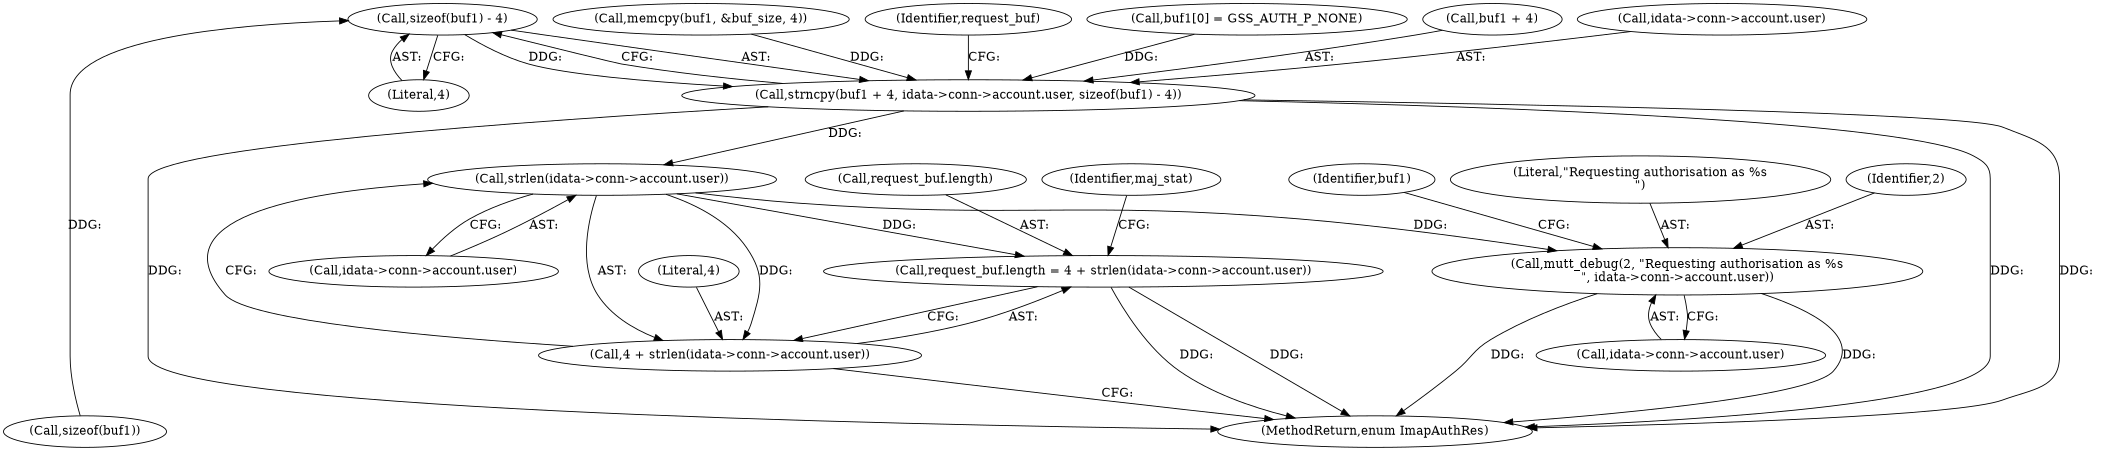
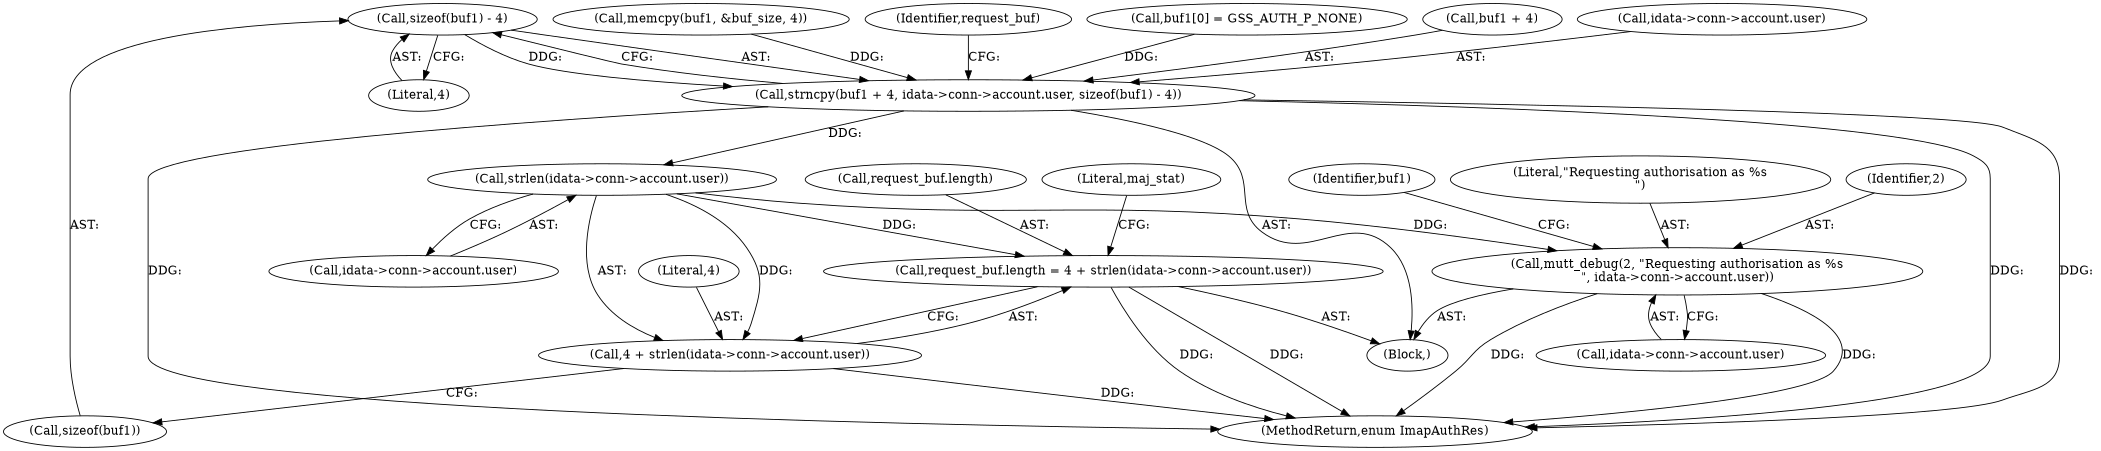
node "(Identifier,maj_stat)": label "(Identifier,maj_stat)" -> "(Literal,maj_stat)"
edge "(Call,sizeof(buf1))" -> "(Call,sizeof(buf1) - 4)": label "DDG: " -> "AST: "
edge "(Call,4 + strlen(idata->conn->account.user))" -> "(Call,strlen(idata->conn->account.user))": now "(Call,4 + strlen(idata->conn->account.user))" -> "(Call,sizeof(buf1))"
node "(Block,)": added
edge "(Call,4 + strlen(idata->conn->account.user))" -> "(MethodReturn,enum ImapAuthRes)": label "CFG: " -> "DDG: "
